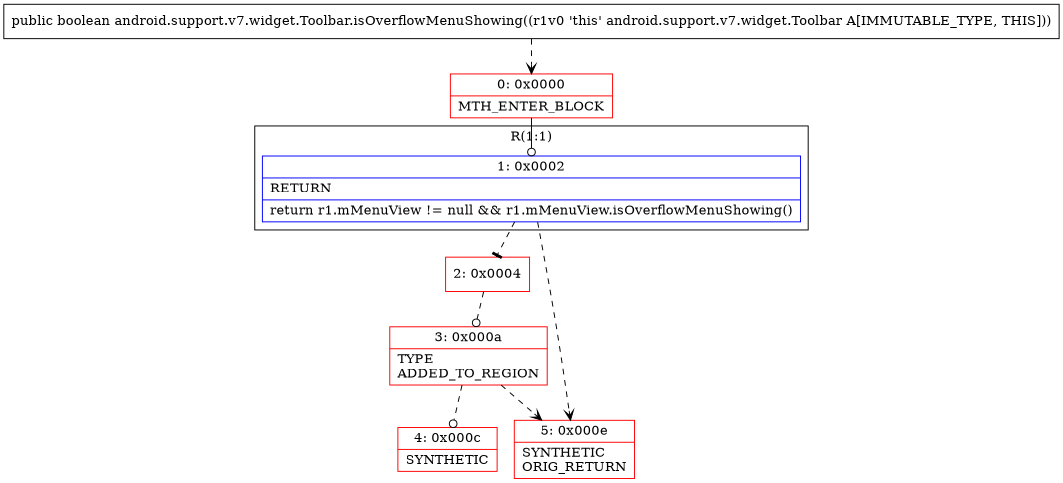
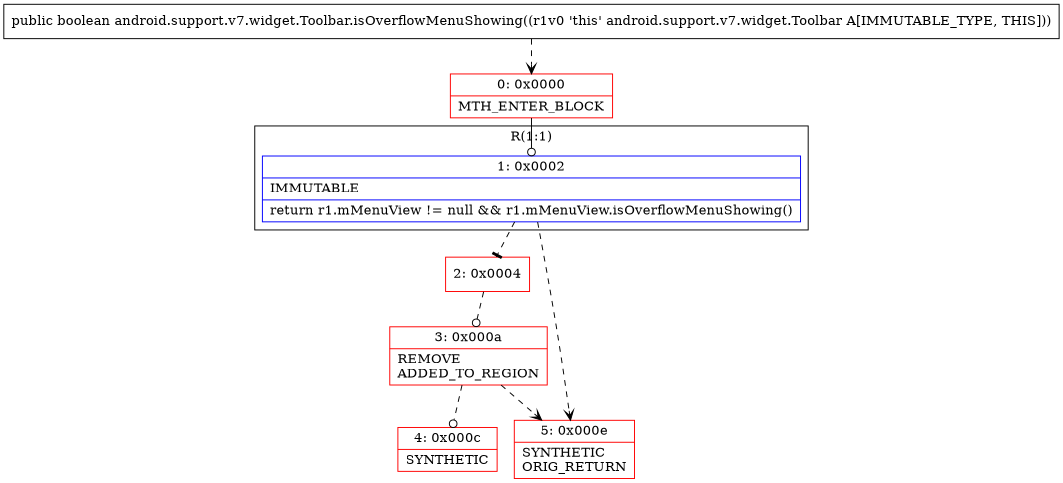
node "1: 0x0002": text "RETURN" -> "IMMUTABLE"
node "3: 0x000a": text "TYPE" -> "REMOVE"
